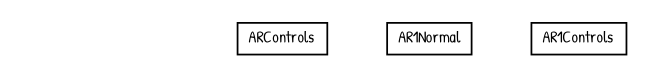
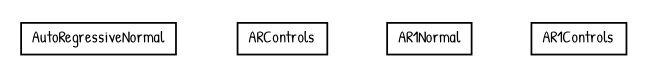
node "AutoRegressiveNormal": added
